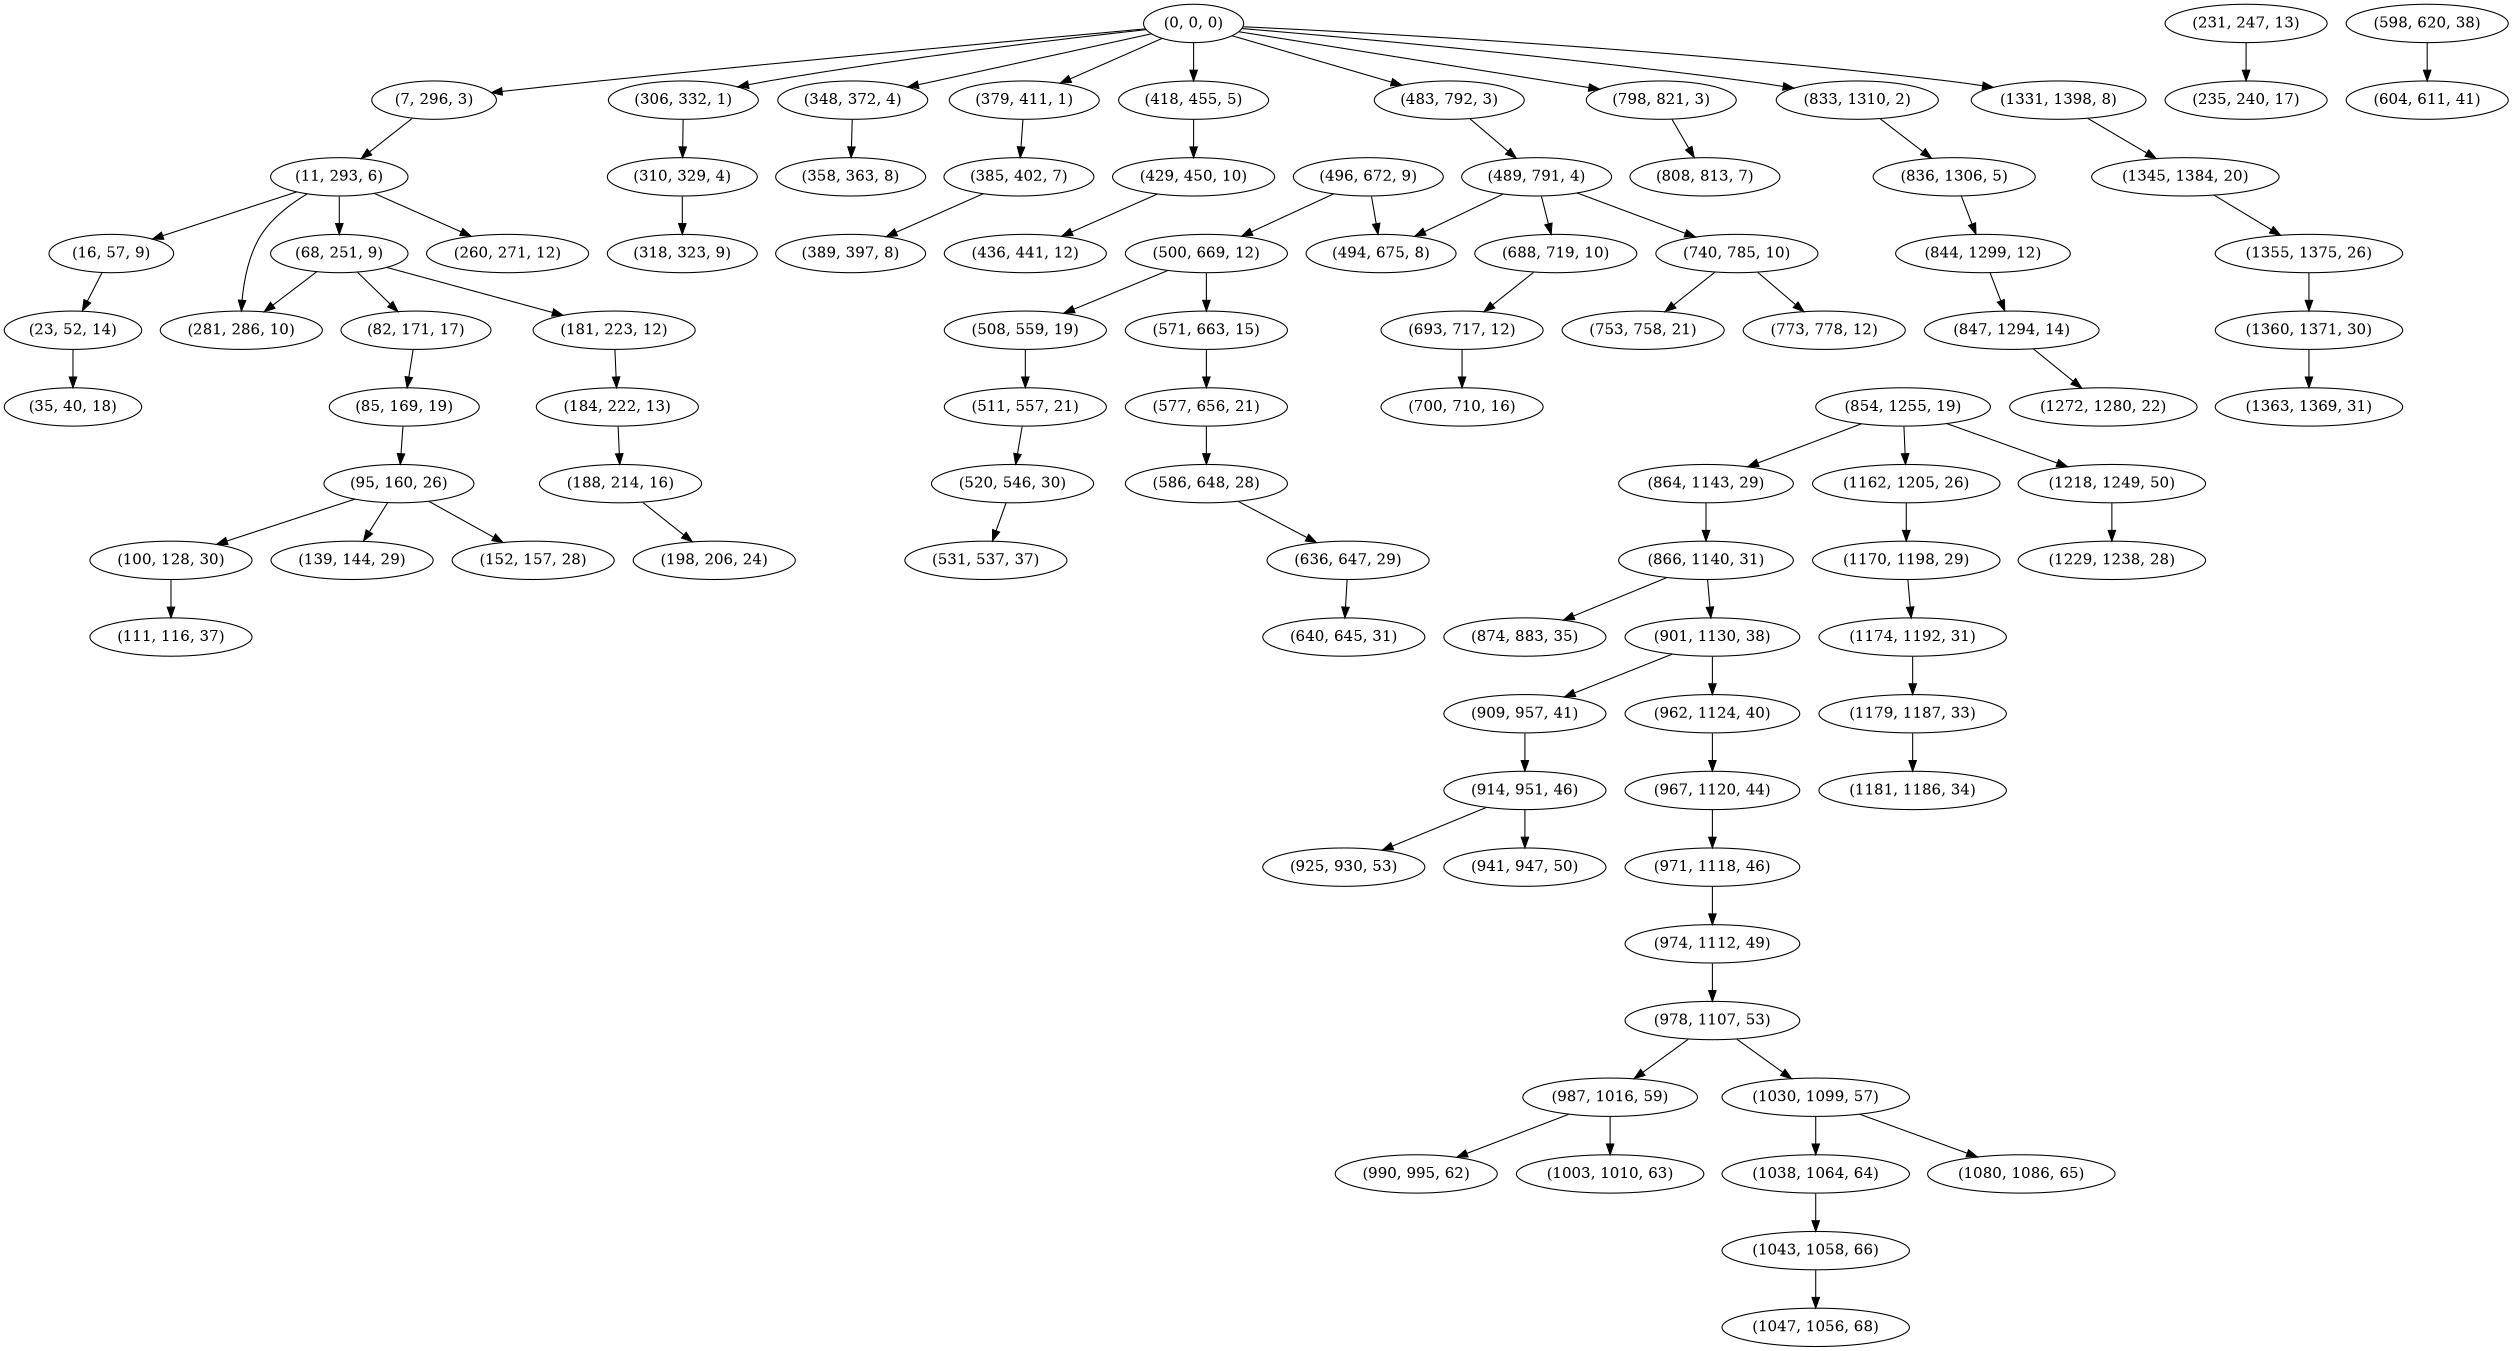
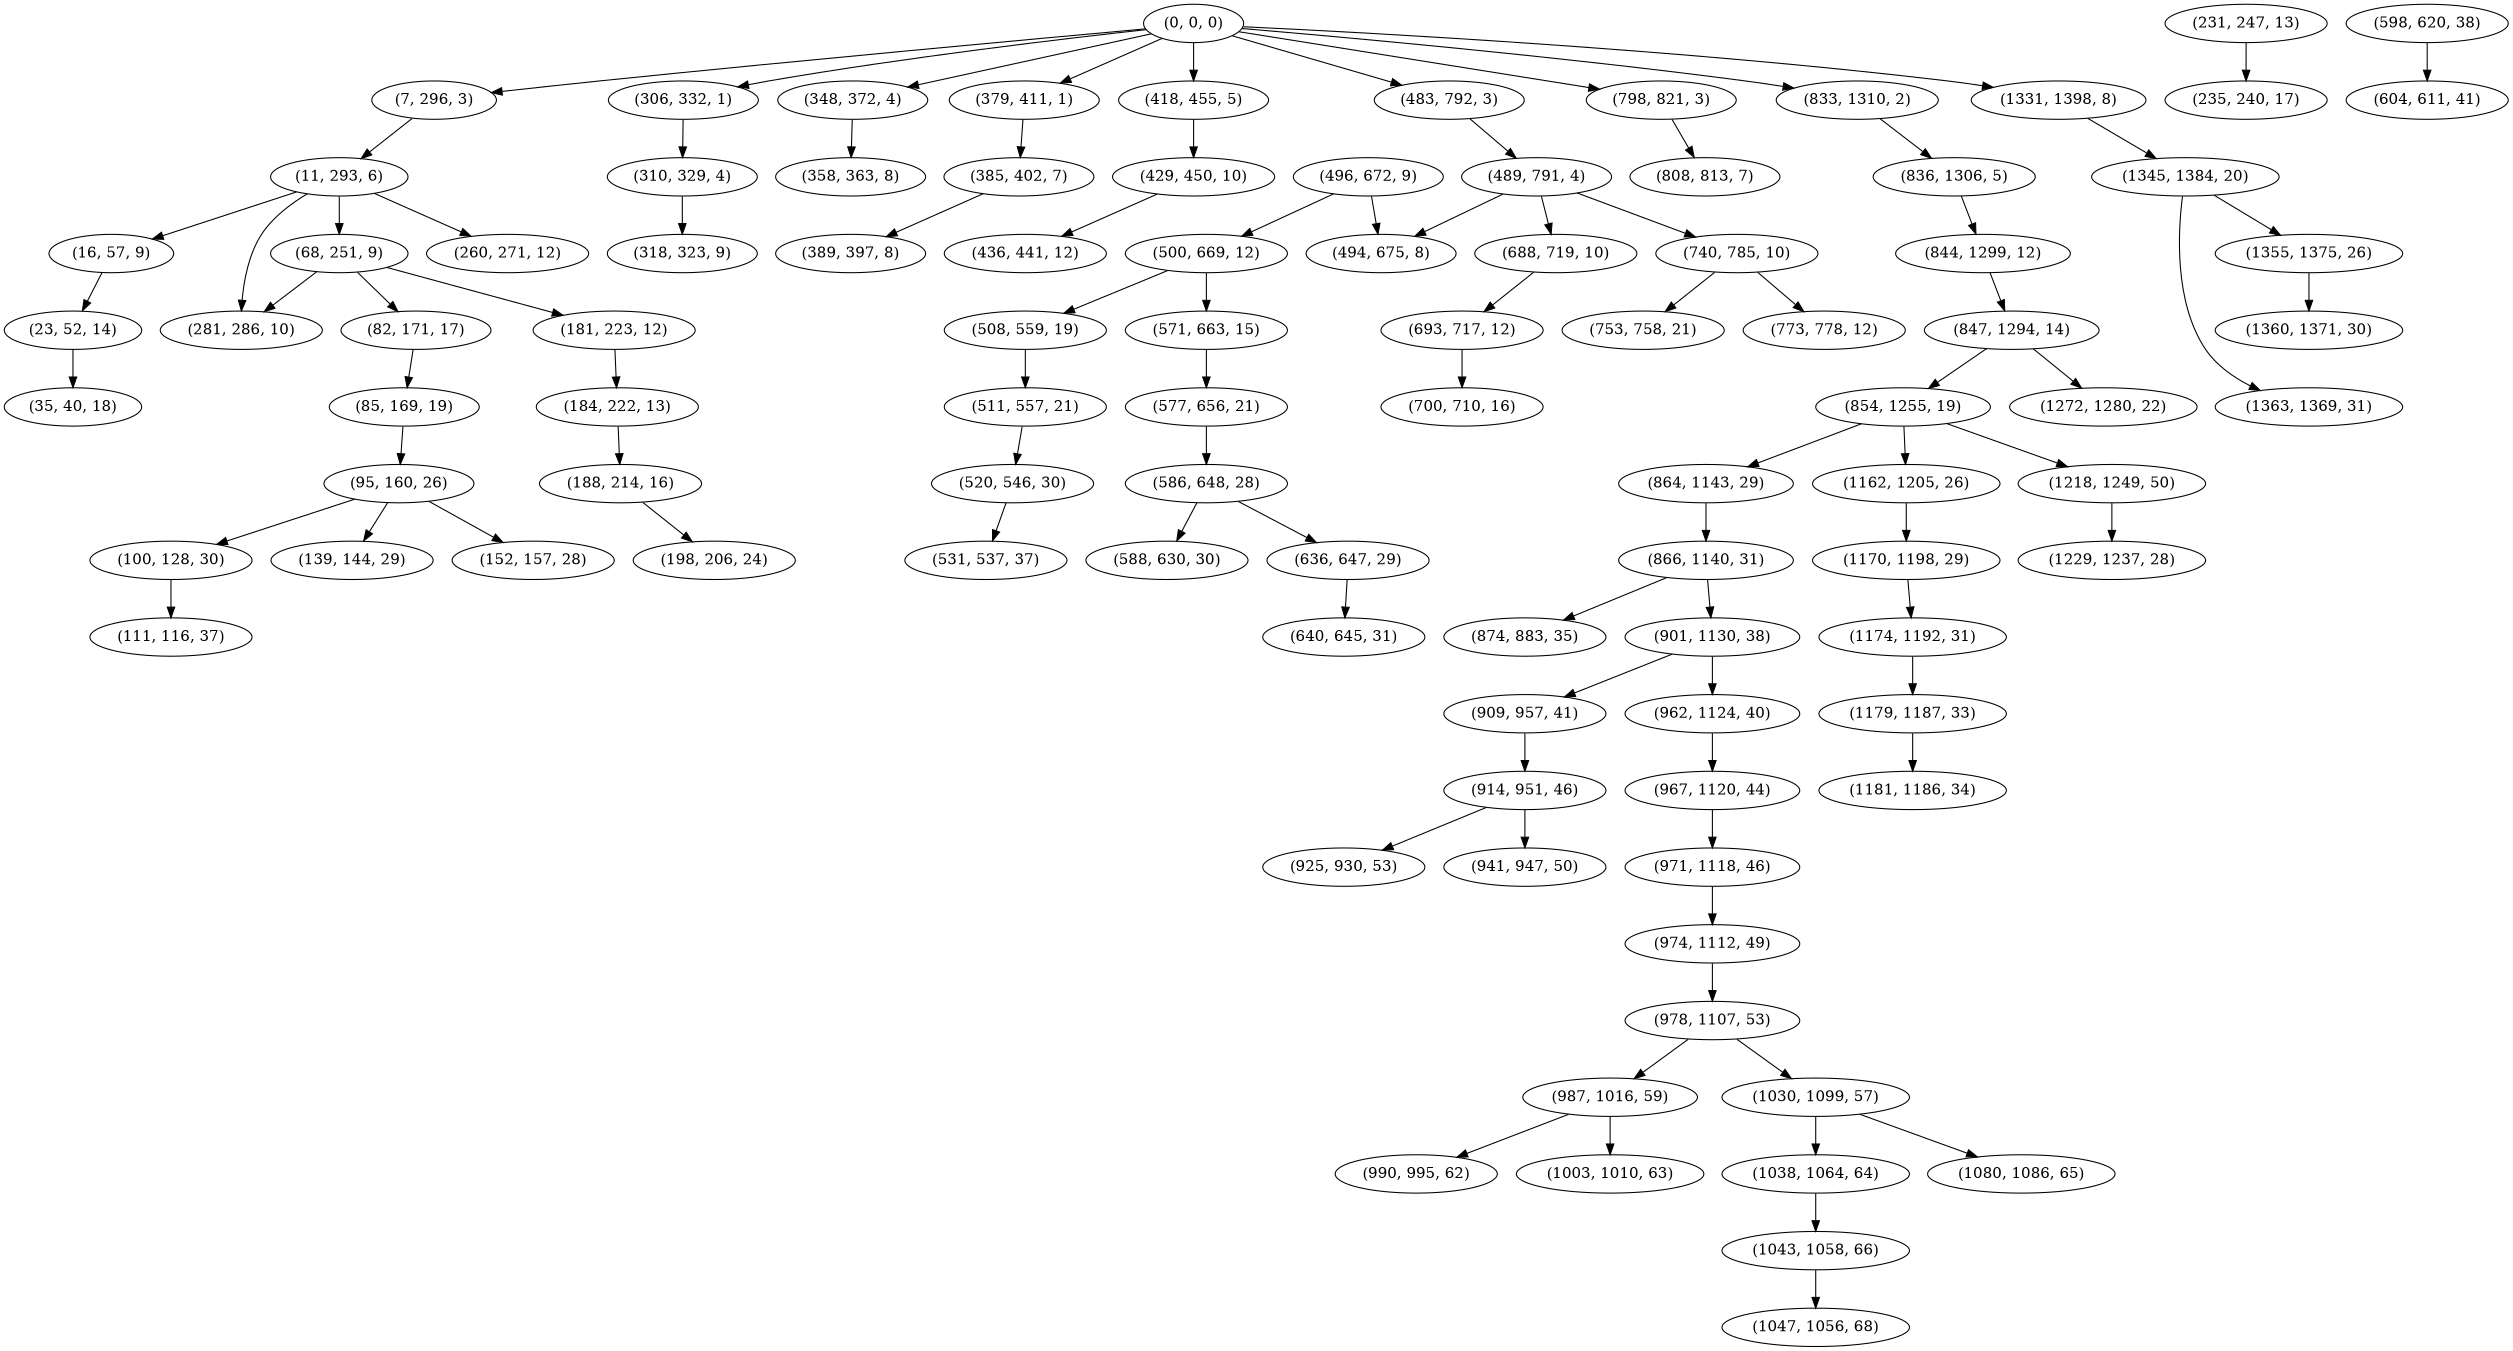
edge "(1360, 1371, 30)" -> "(1363, 1369, 31)": now "(1345, 1384, 20)" -> "(1363, 1369, 31)"
edge "(847, 1294, 14)" -> "(854, 1255, 19)": added
node "(588, 630, 30)": added
node "(1229, 1238, 28)": label "(1229, 1238, 28)" -> "(1229, 1237, 28)"
